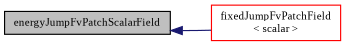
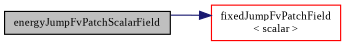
edge "fixedJumpFvPatchField < scalar >" -> "energyJumpFvPatchScalarField": reversed
